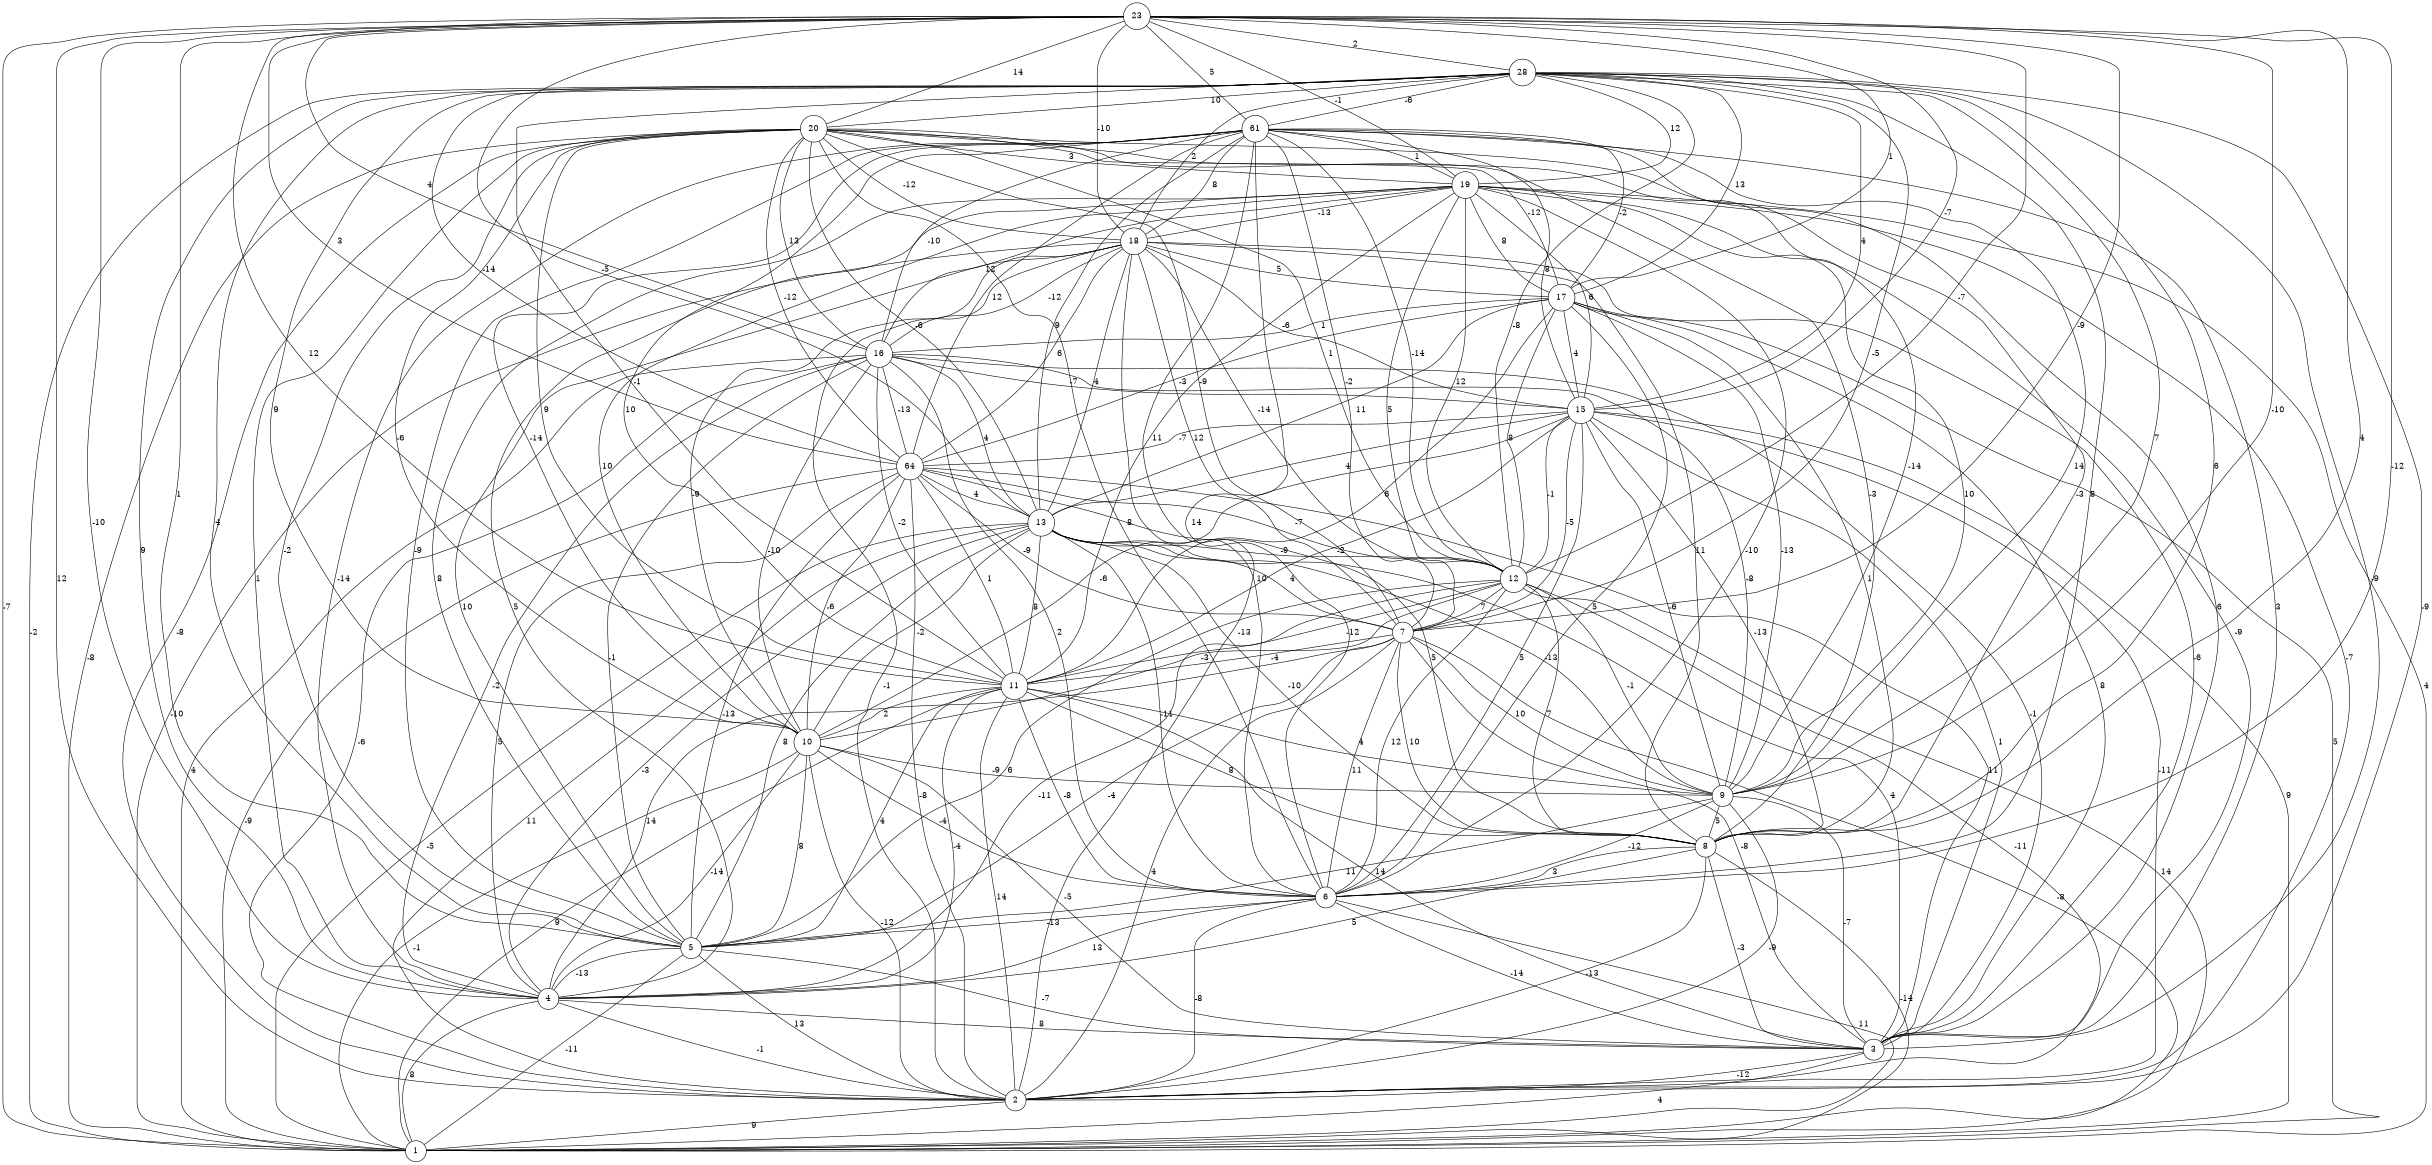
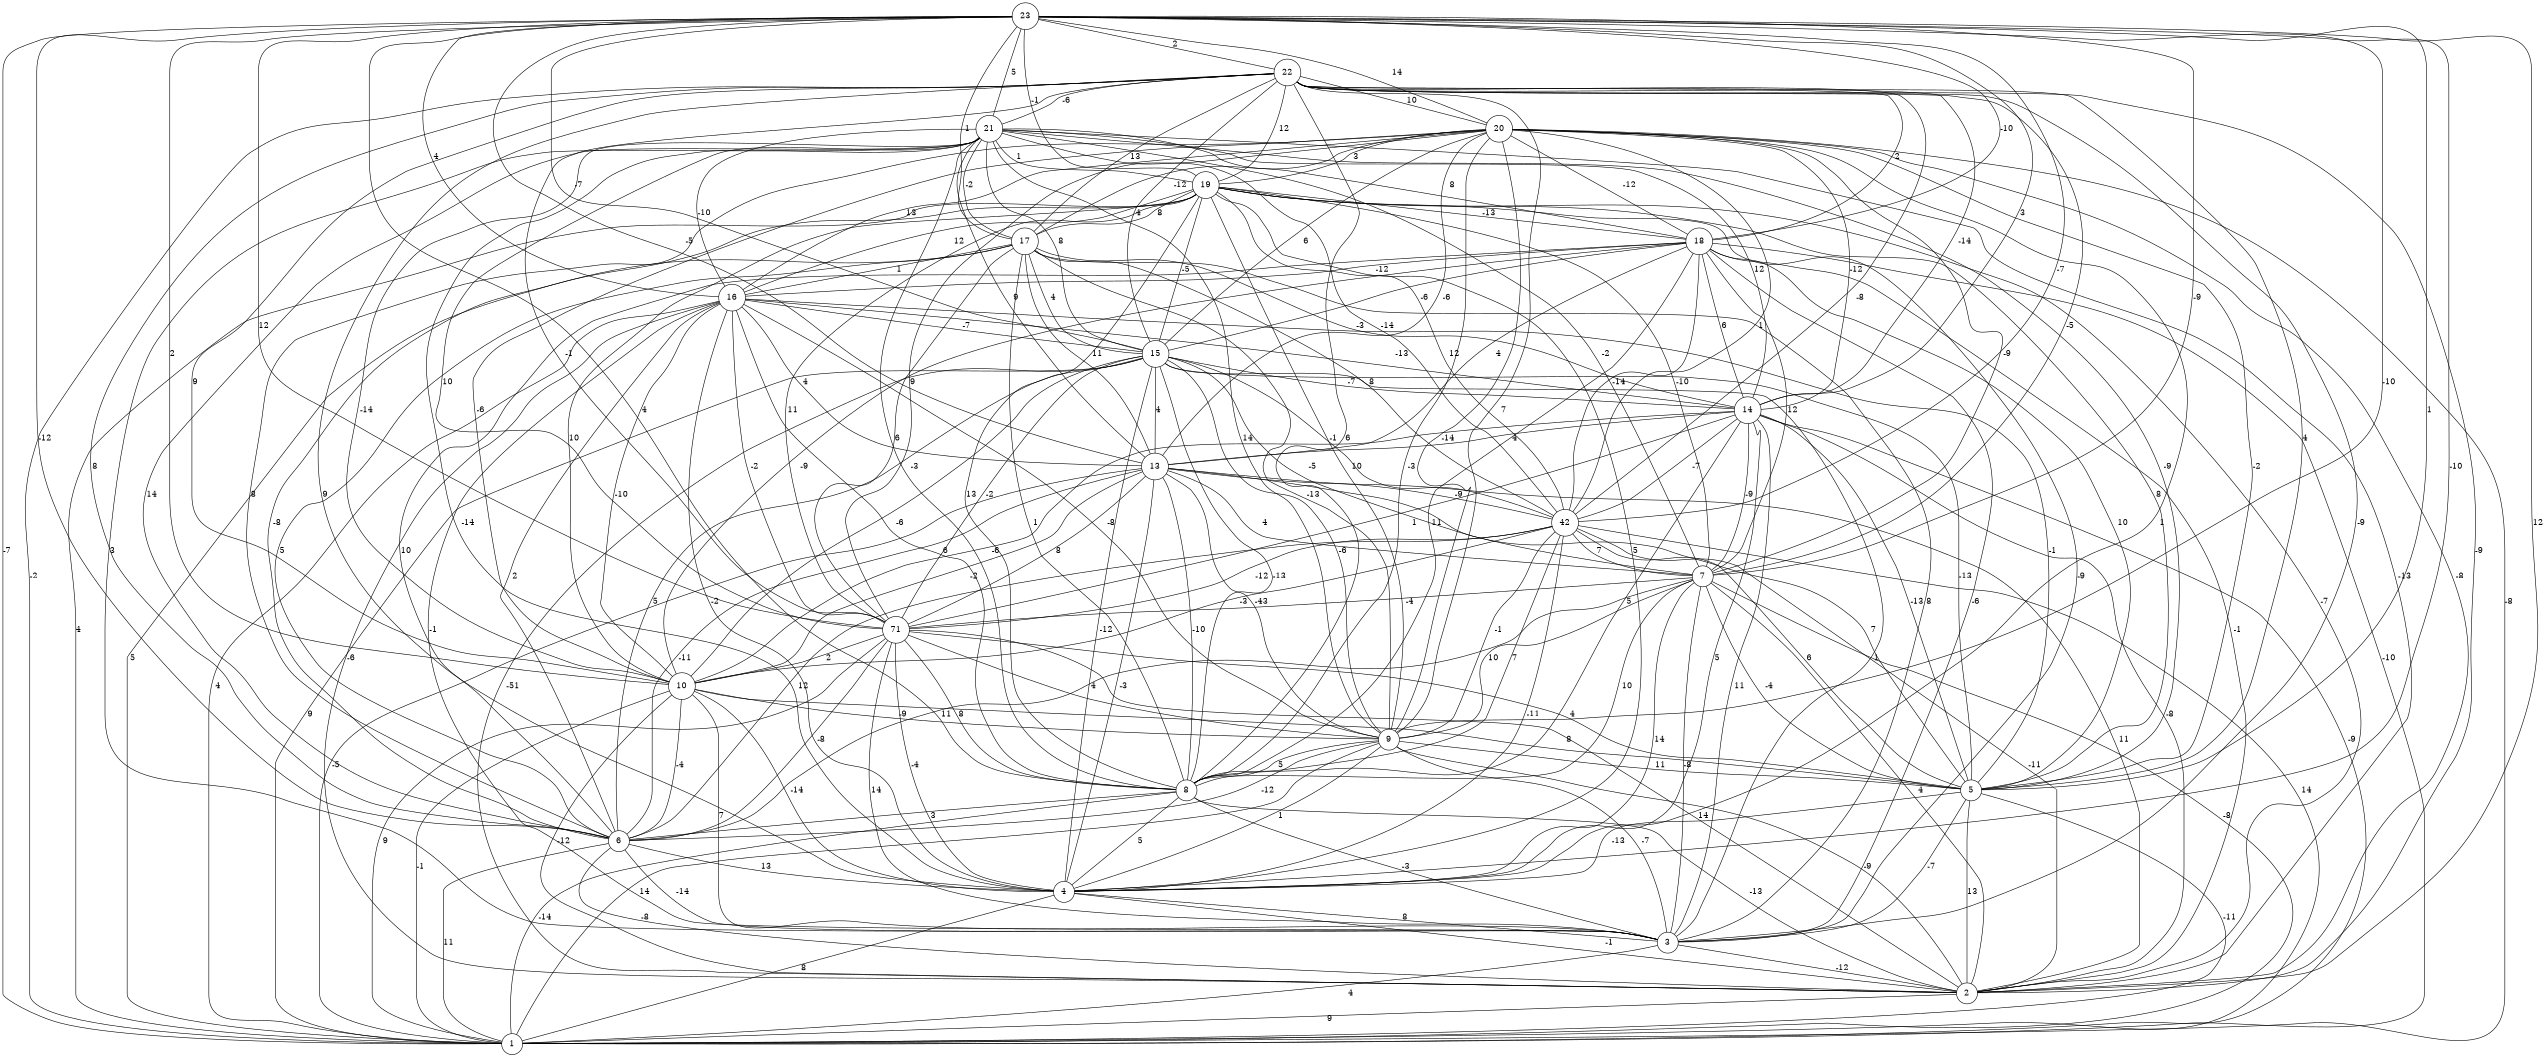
node "28": label "28" -> "22"
node "61": label "61" -> "21"
edge "23" -- "10": added, label "2"
edge "20" -- "3": now "20" -- "15"
edge "18" -- "17": removed, label "5"
edge "19" -- "15": label "6" -> "-5"
edge "19" -- "7": label "5" -> "-10"
node "64": label "64" -> "14"
edge "19" -- "8": added, label "13"
edge "19" -- "6": label "-10" -> "-8"
edge "16" -- "8": added, label "6"
node "12": label "12" -> "42"
edge "15" -- "4": added, label "-12"
edge "13" -- "3": removed, label "4"
edge "13" -- "9": label "-13" -> "-43"
node "11": label "11" -> "71"
edge "13" -- "5": label "8" -> "7"
edge "15" -- "2": label "-11" -> "-51"
edge "9" -- "4": added, label "1"
edge "9" -- "1": added, label "14"
edge "10" -- "3": label "-5" -> "7"
edge "6" -- "5": now "15" -- "5"
